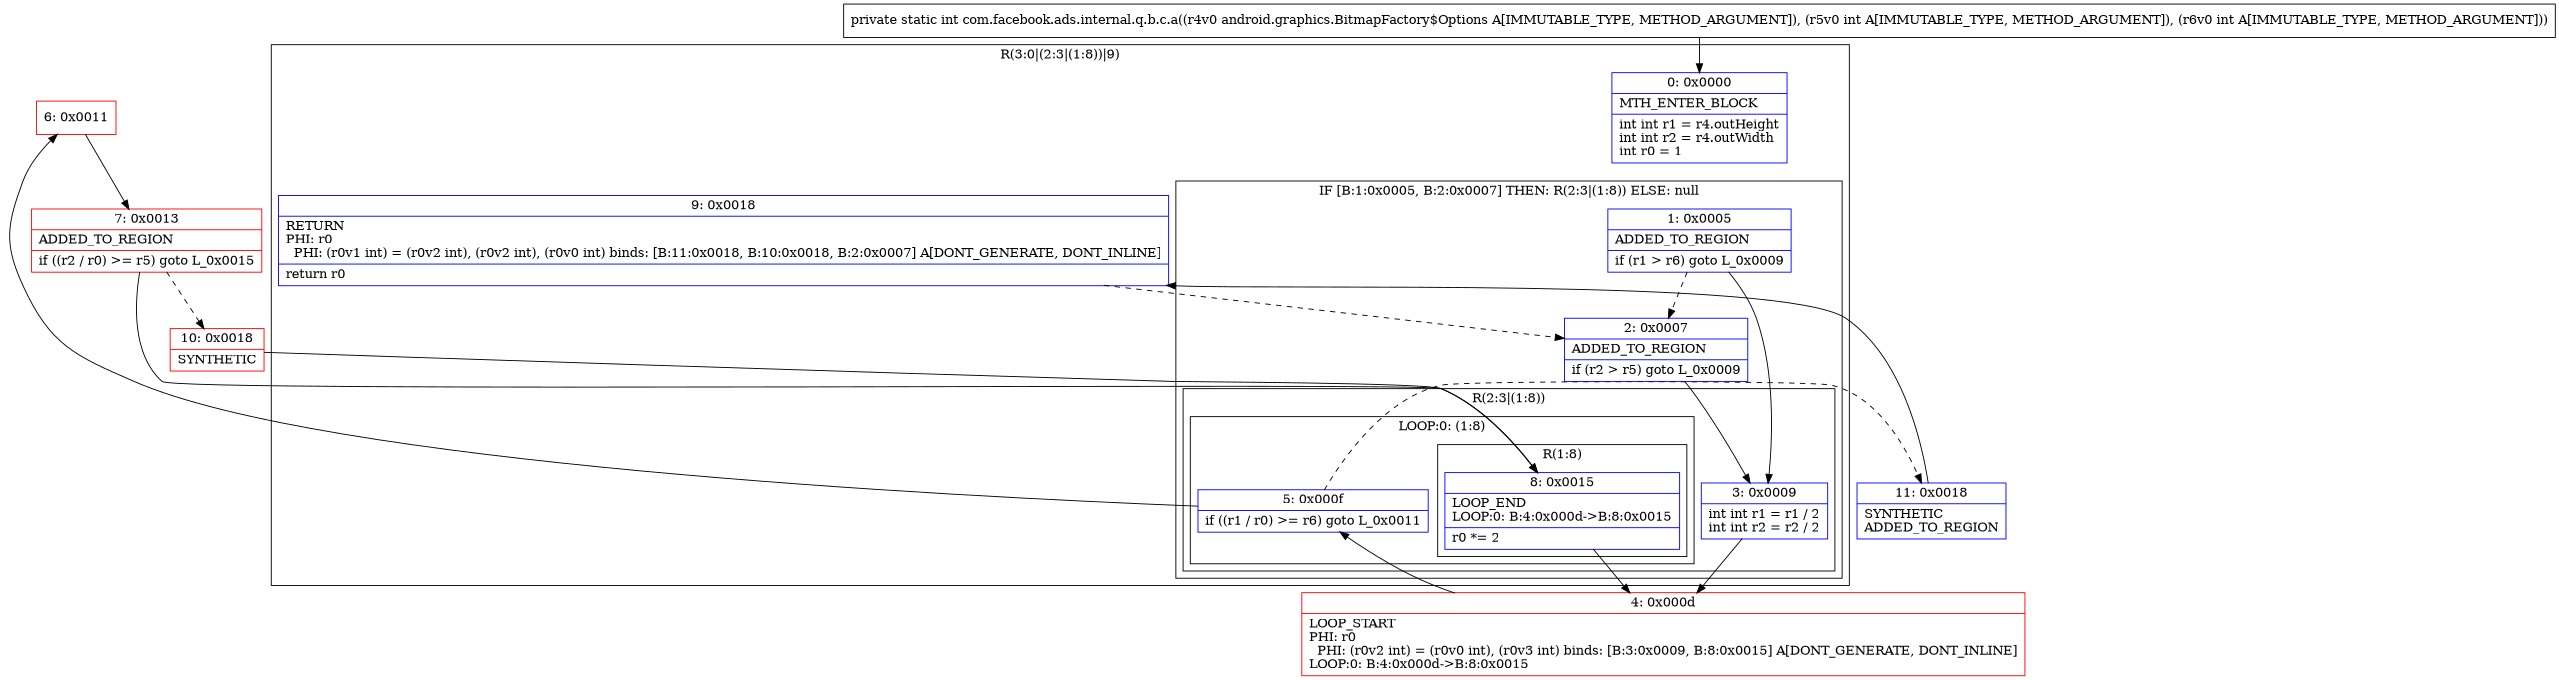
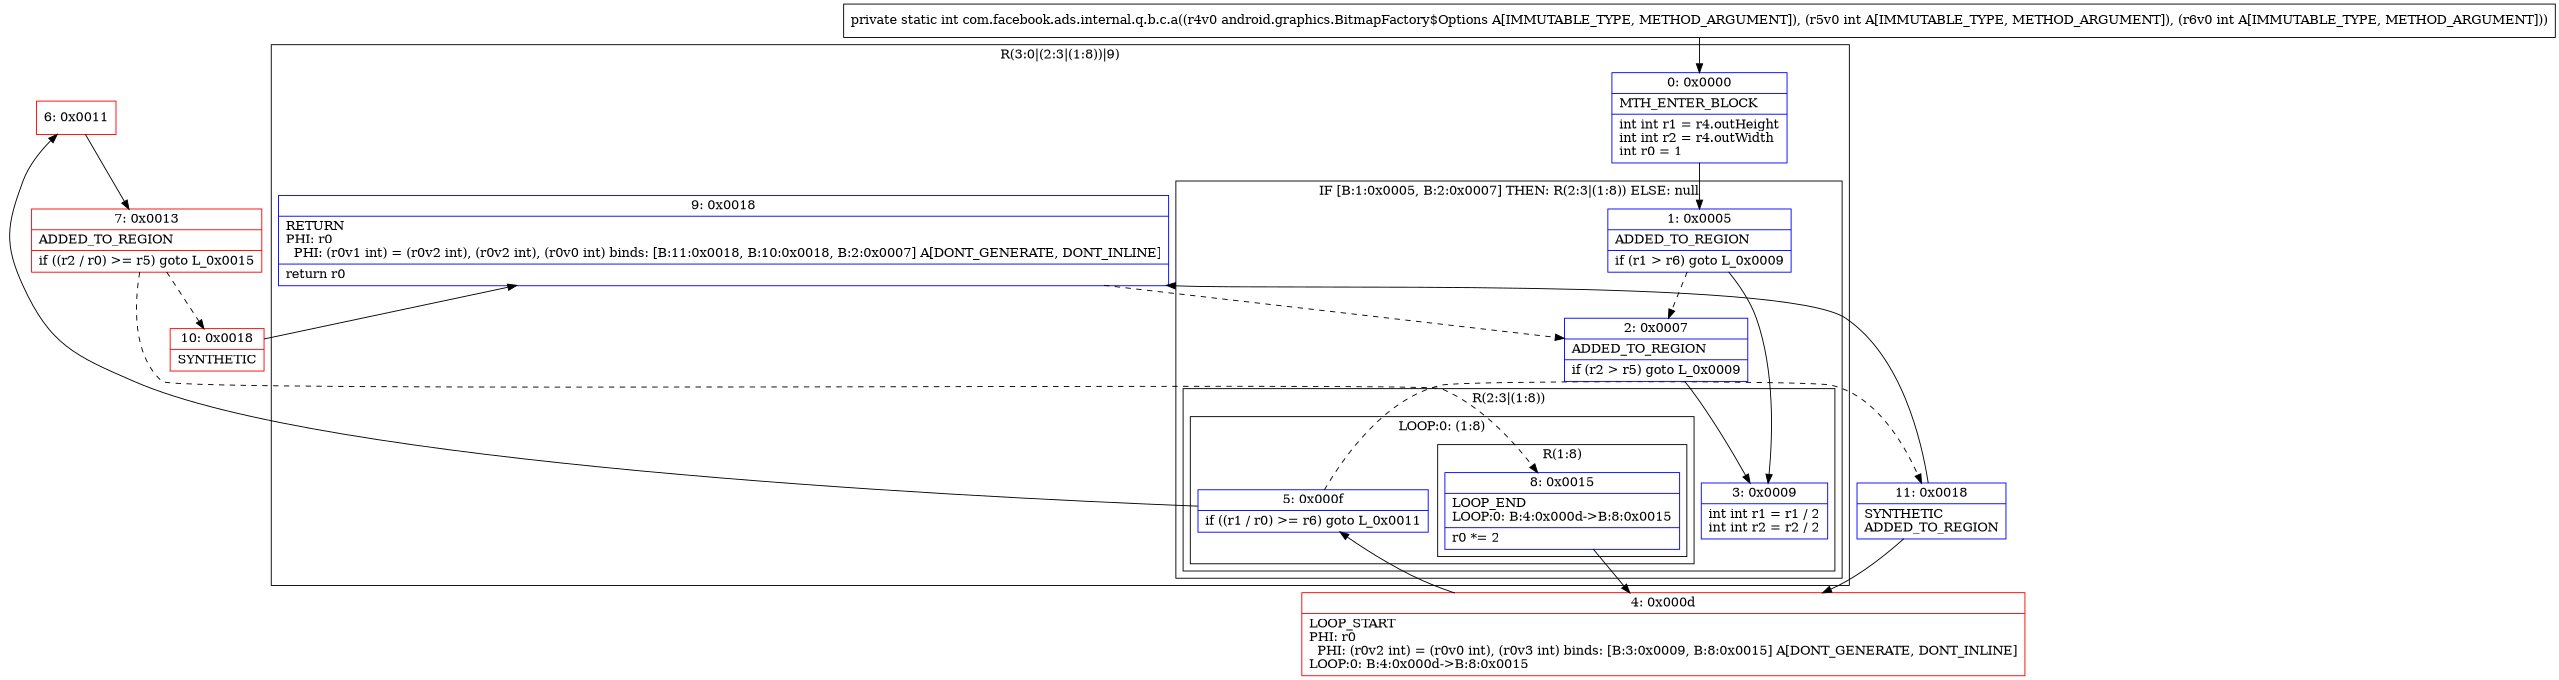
edge "0: 0x0000" -> "1: 0x0005": added
edge "10: 0x0018" -> "8: 0x0015": now "10: 0x0018" -> "9: 0x0018"
edge "7: 0x0013" -> "8: 0x0015": style solid -> dashed
edge "3: 0x0009" -> "4: 0x000d": now "11: 0x0018" -> "4: 0x000d"
